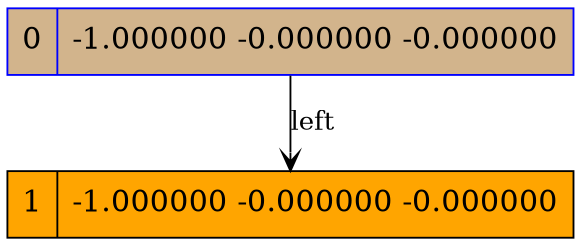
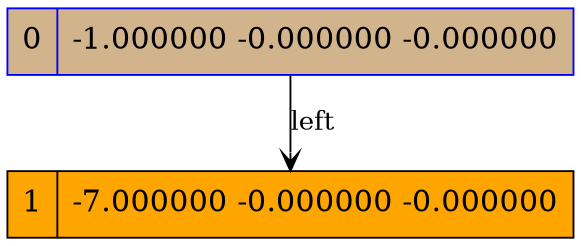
node "1": text "-1.000000 -0.000000 -0.000000" -> "-7.000000 -0.000000 -0.000000"
